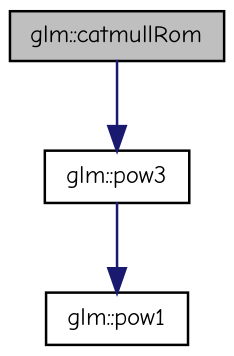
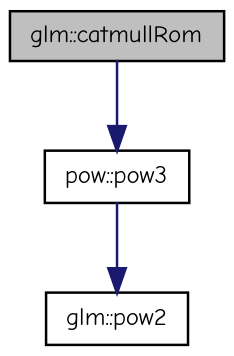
node "glm::pow3": label "glm::pow3" -> "pow::pow3"
node "glm::pow1": label "glm::pow1" -> "glm::pow2"
